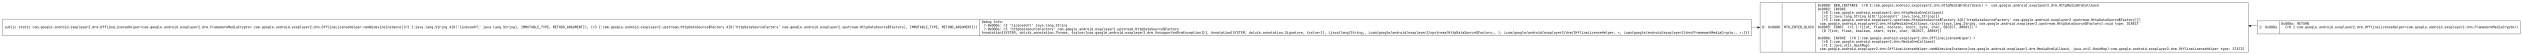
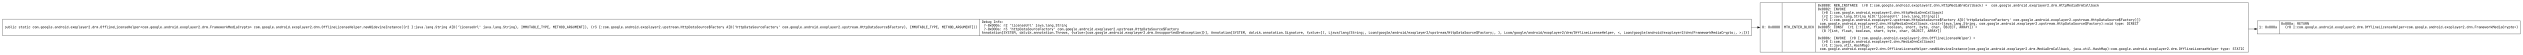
edge "1: 0x000a" -> "0: 0x0000": reversed
